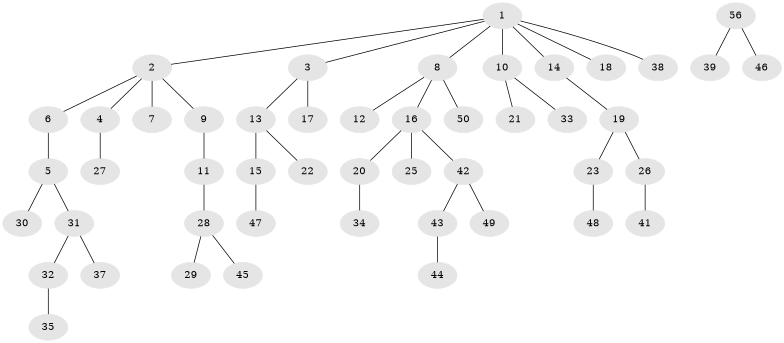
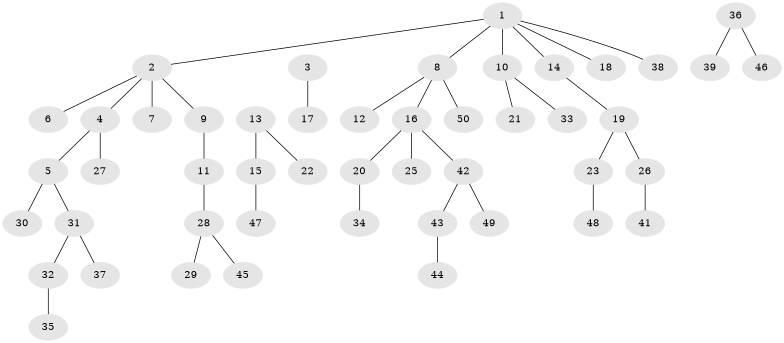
node "56": label "56" -> "36"
edge "1" -- "3": removed
edge "3" -- "13": removed
edge "6" -- "5": now "4" -- "5"
